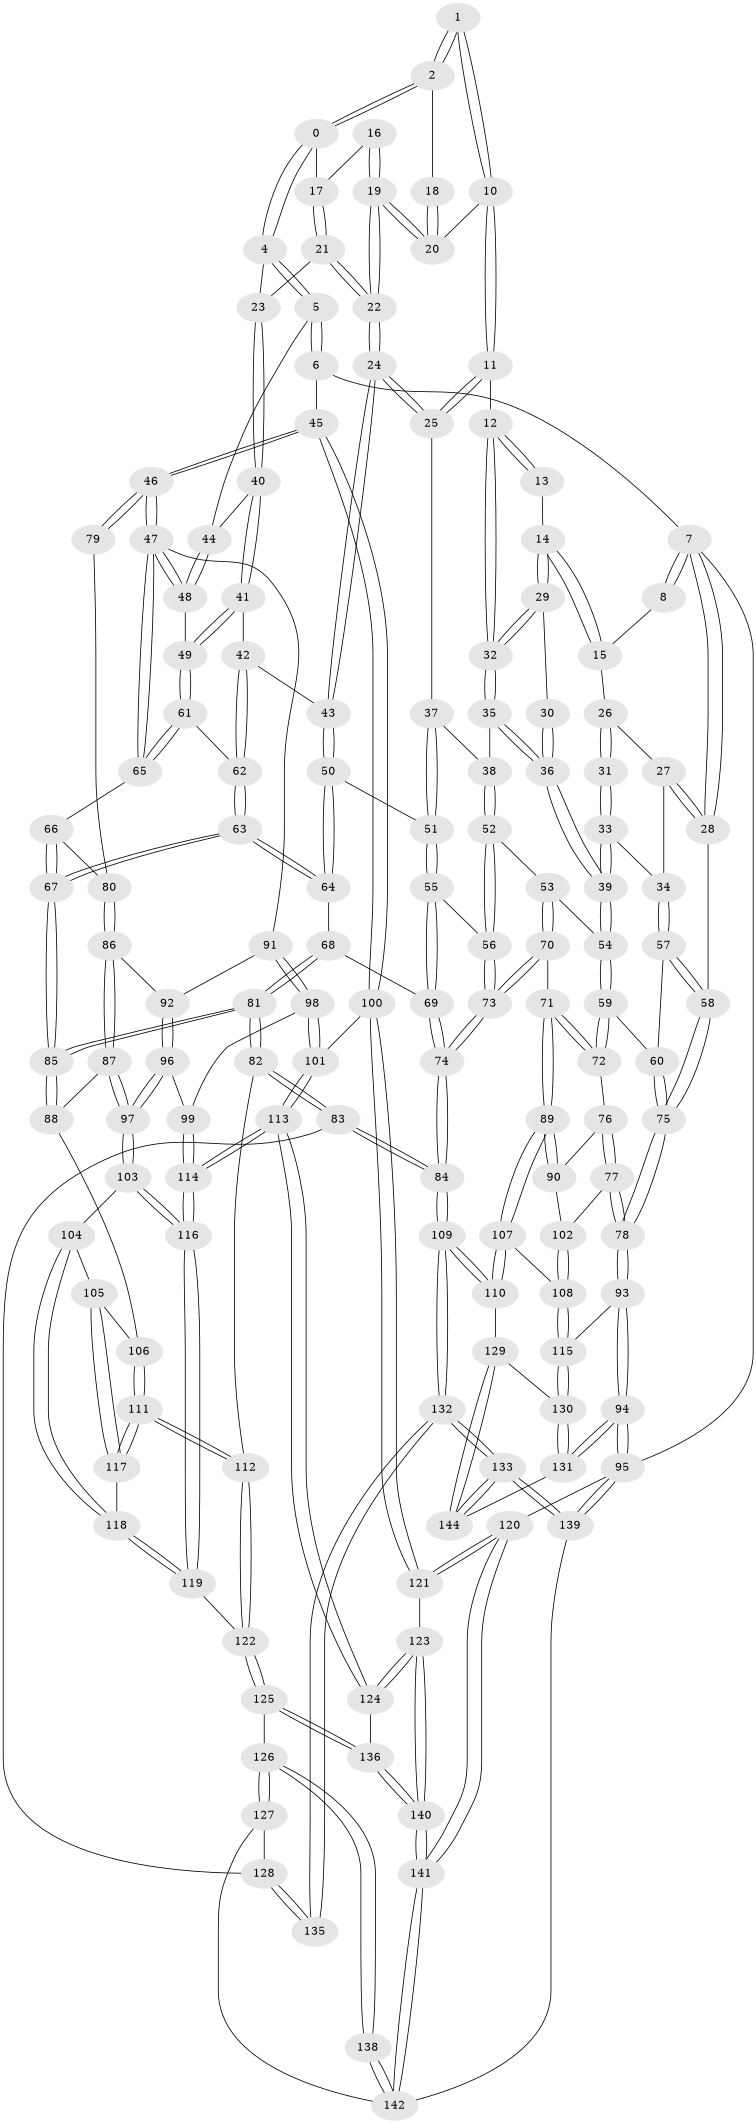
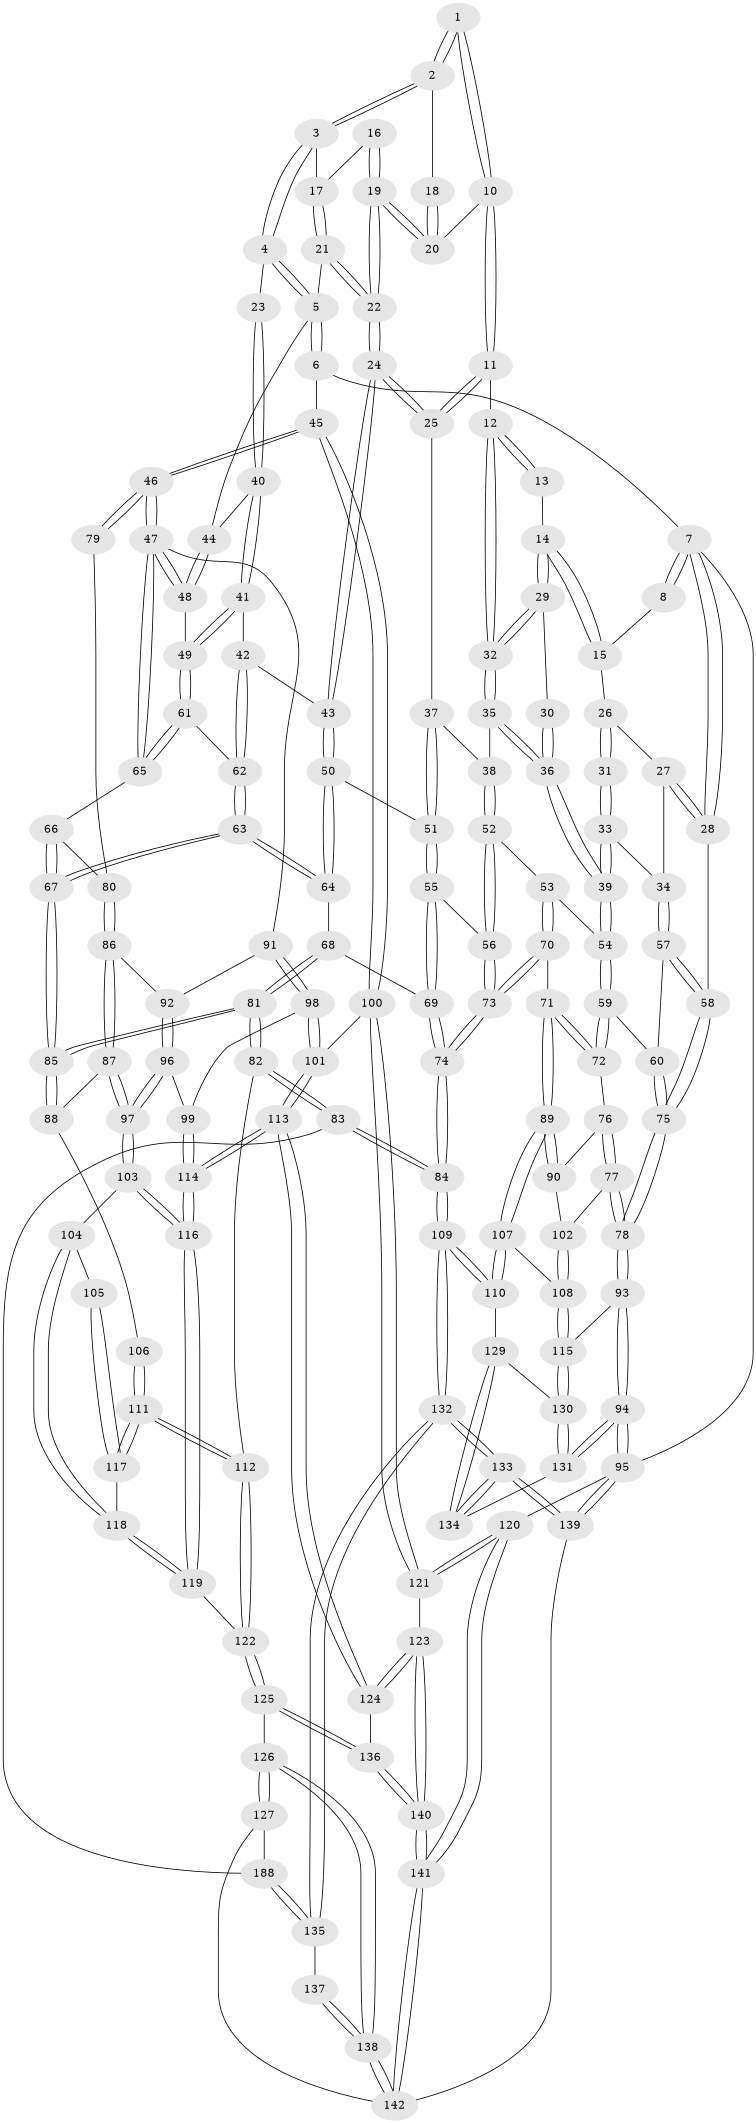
node "0": label "0" -> "3"
edge "21" -- "23": now "21" -- "5"
edge "105" -- "106": removed
node "144": label "144" -> "134"
node "128": label "128" -> "188"
node "137": added
